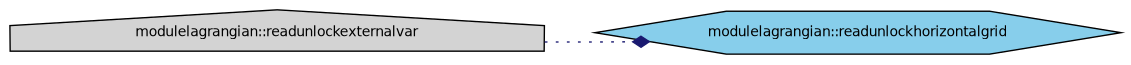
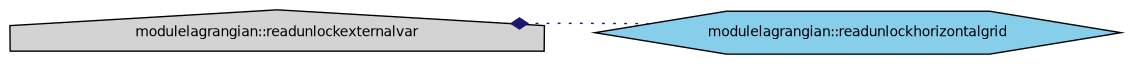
edge "modulelagrangian::readunlockexternalvar" -> "modulelagrangian::readunlockhorizontalgrid": reversed
